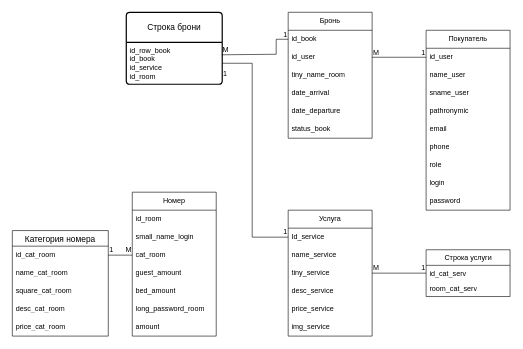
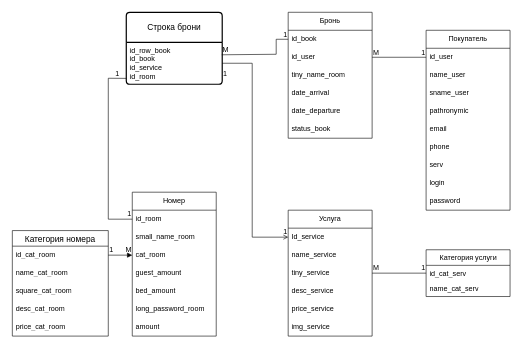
edge "id_row_book id_book id_service id_room" -- "id_room": added, labels "1", "1"
node "role": label "role" -> "serv"
node "small_name_login": label "small_name_login" -> "small_name_room"
edge "id_row_book id_book id_service id_room" -- "Id_service": arrowhead none -> open
edge "id_cat_room" -- "cat_room": arrowhead none -> block
node "Строка услуги": label "Строка услуги" -> "Категория услуги"
node "room_cat_serv": label "room_cat_serv" -> "name_cat_serv"
